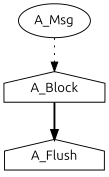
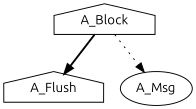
edge "A_Msg" -> "A_Block": reversed
